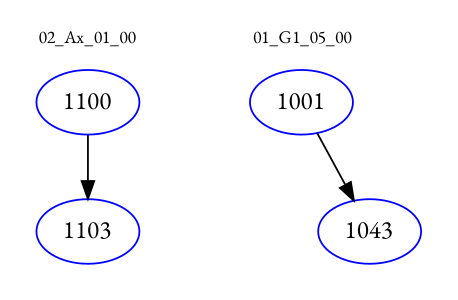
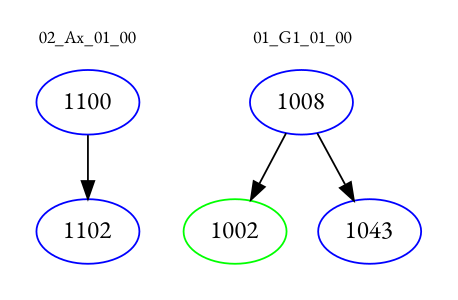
cluster "01_G1_05_00": label "01_G1_05_00" -> "01_G1_01_00"
node "1001": label "1001" -> "1008"
node "1103": label "1103" -> "1102"
node "1002": added
